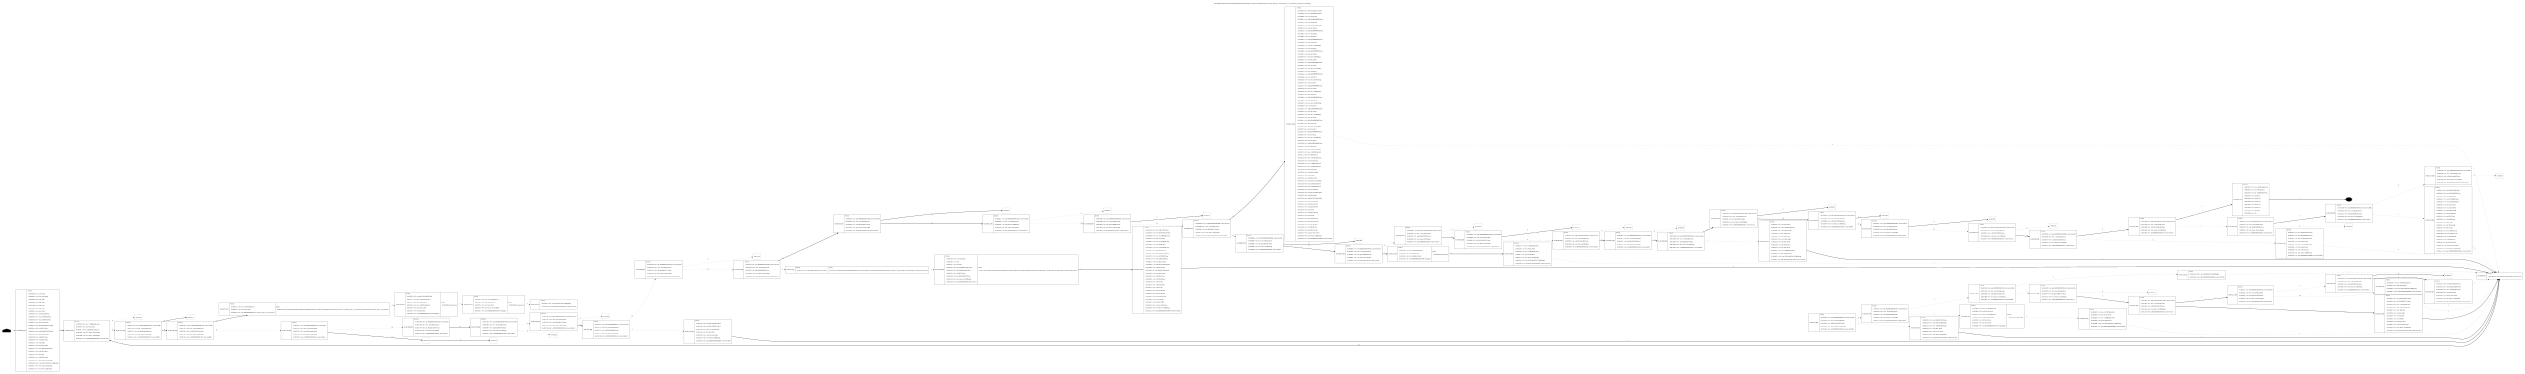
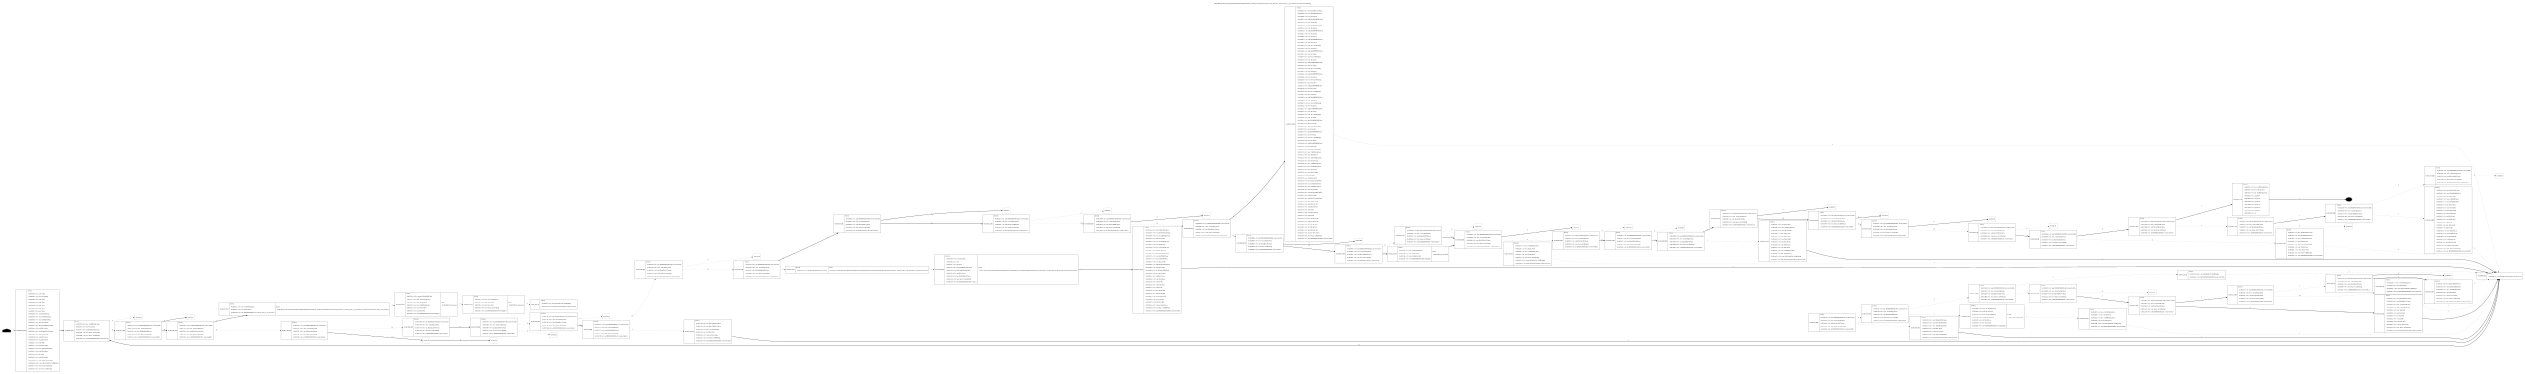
edge "0x401cdf [19]" -> "0x401cf2 [30]": now "0x401cdf [19]" -> "0x4018d4 [28]"
